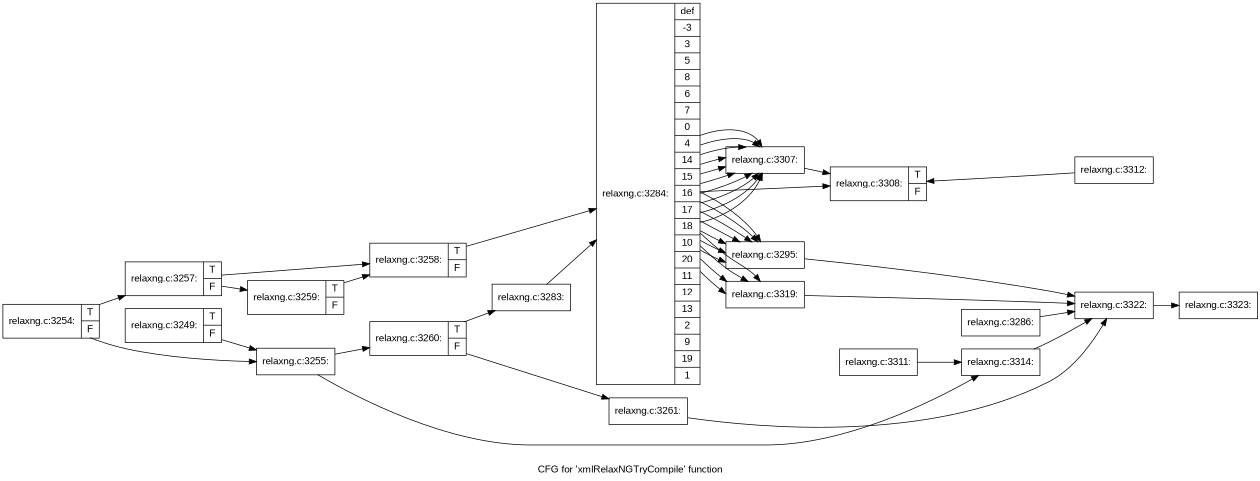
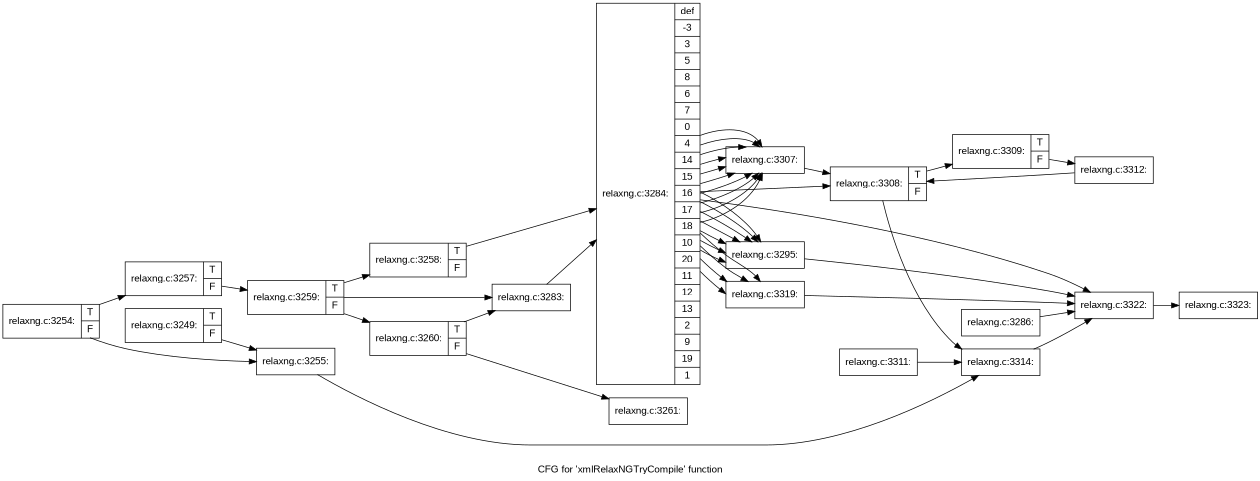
node "relaxng.c:3309:": added
edge "relaxng.c:3257:" -> "relaxng.c:3258:": removed
edge "relaxng.c:3308:" -> "relaxng.c:3314:": added
edge "relaxng.c:3259:" -> "relaxng.c:3283:": added
edge "relaxng.c:3255:" -> "relaxng.c:3260:": now "relaxng.c:3259:" -> "relaxng.c:3260:"
edge "relaxng.c:3261:" -> "relaxng.c:3322:": now "relaxng.c:3284:" -> "relaxng.c:3322:"
